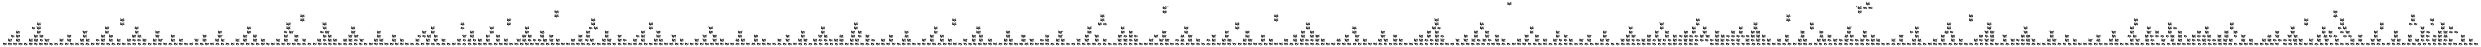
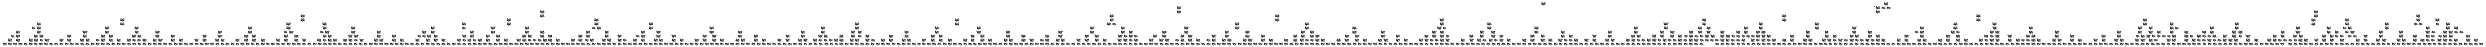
node "mse = 0.222 samples = 4 value = 2.691": added
